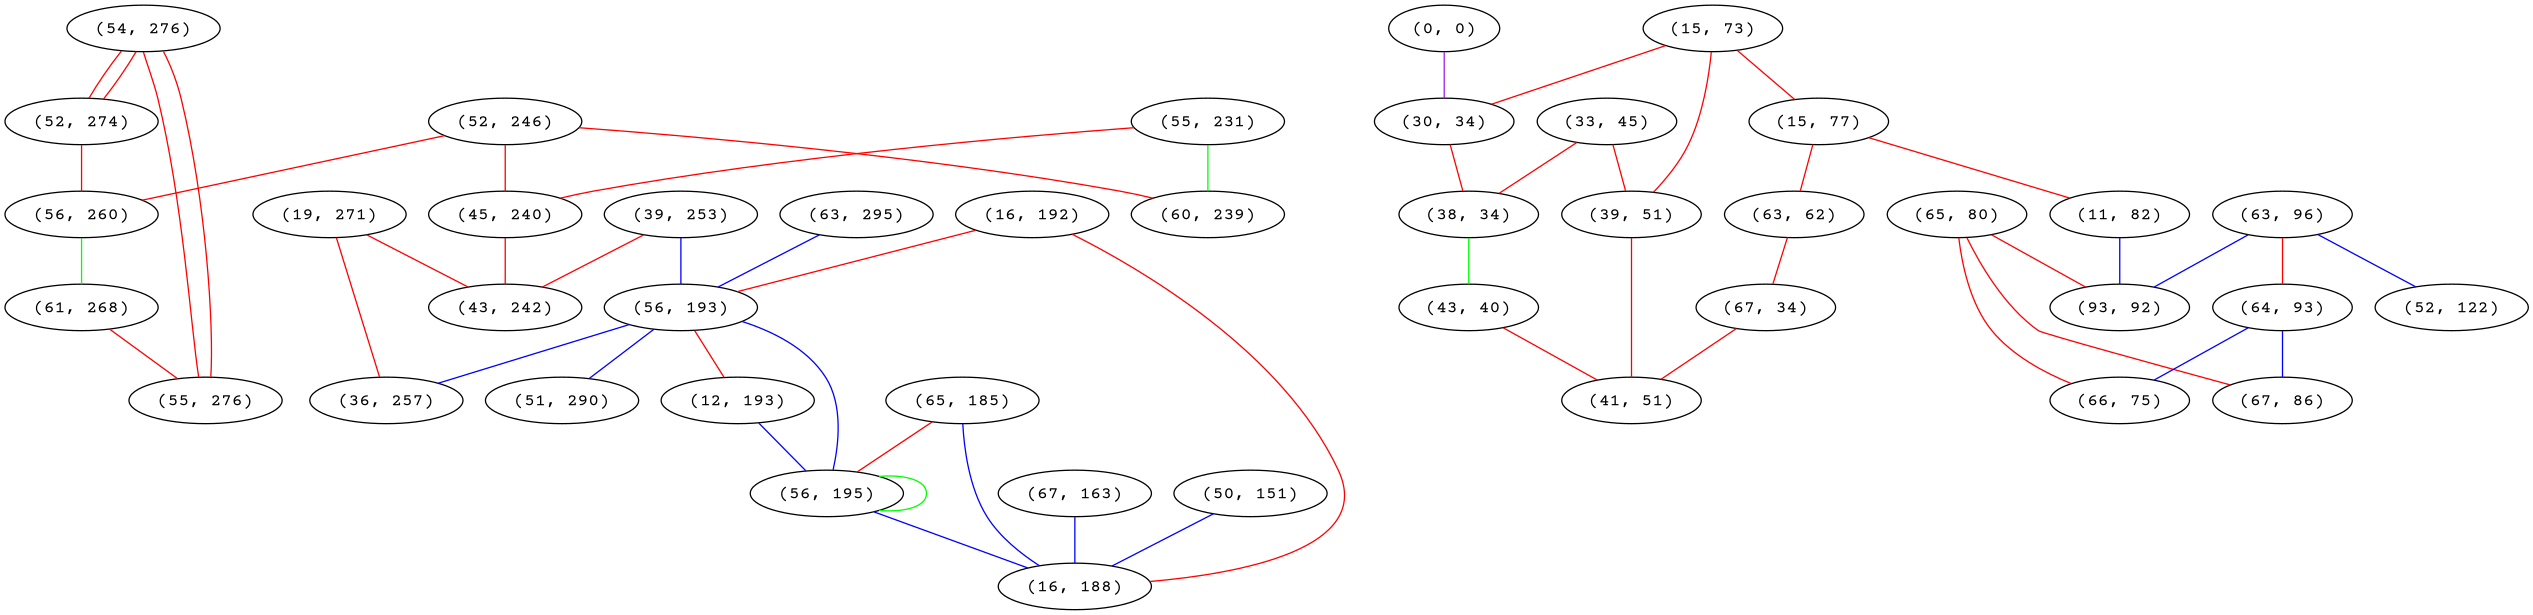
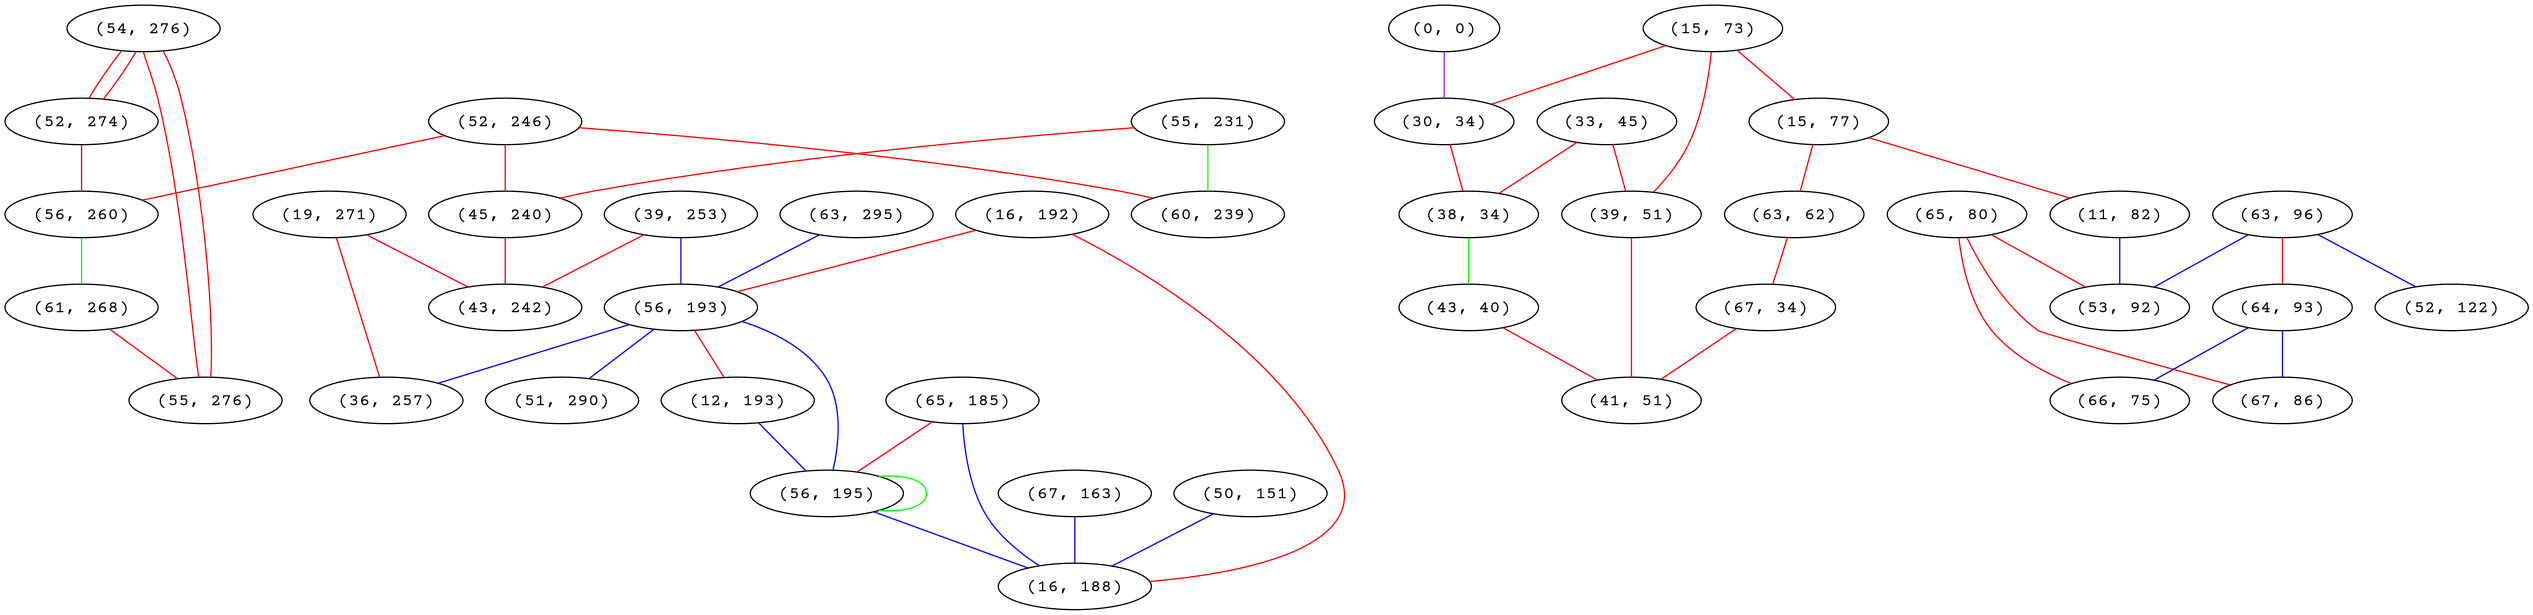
node "(93, 92)": label "(93, 92)" -> "(53, 92)"
